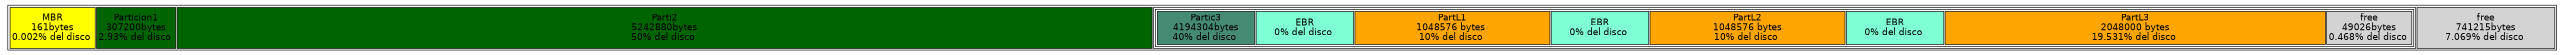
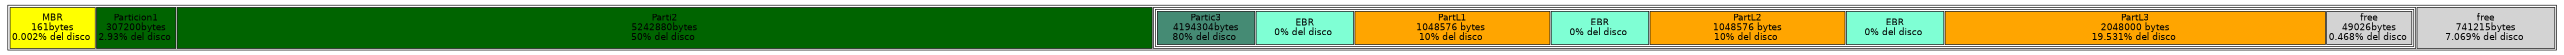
node "MBR": text "40% del disco" -> "80% del disco"
